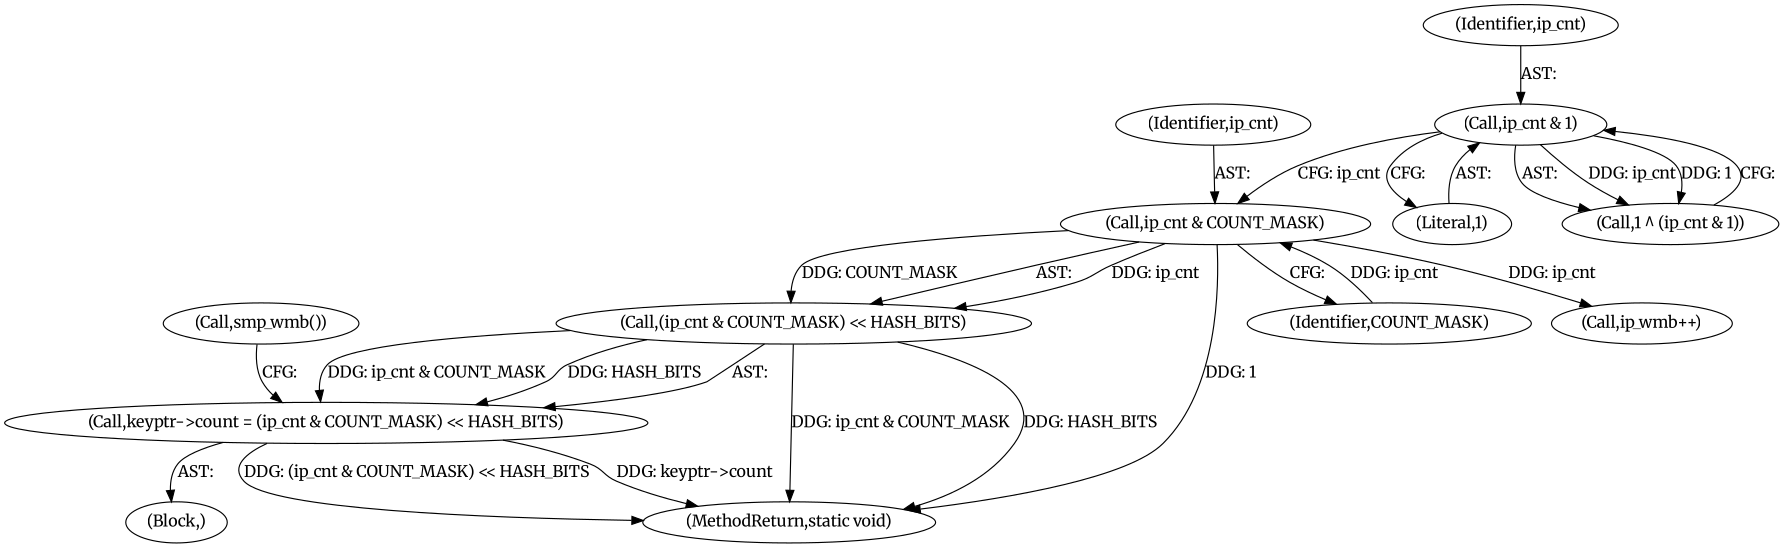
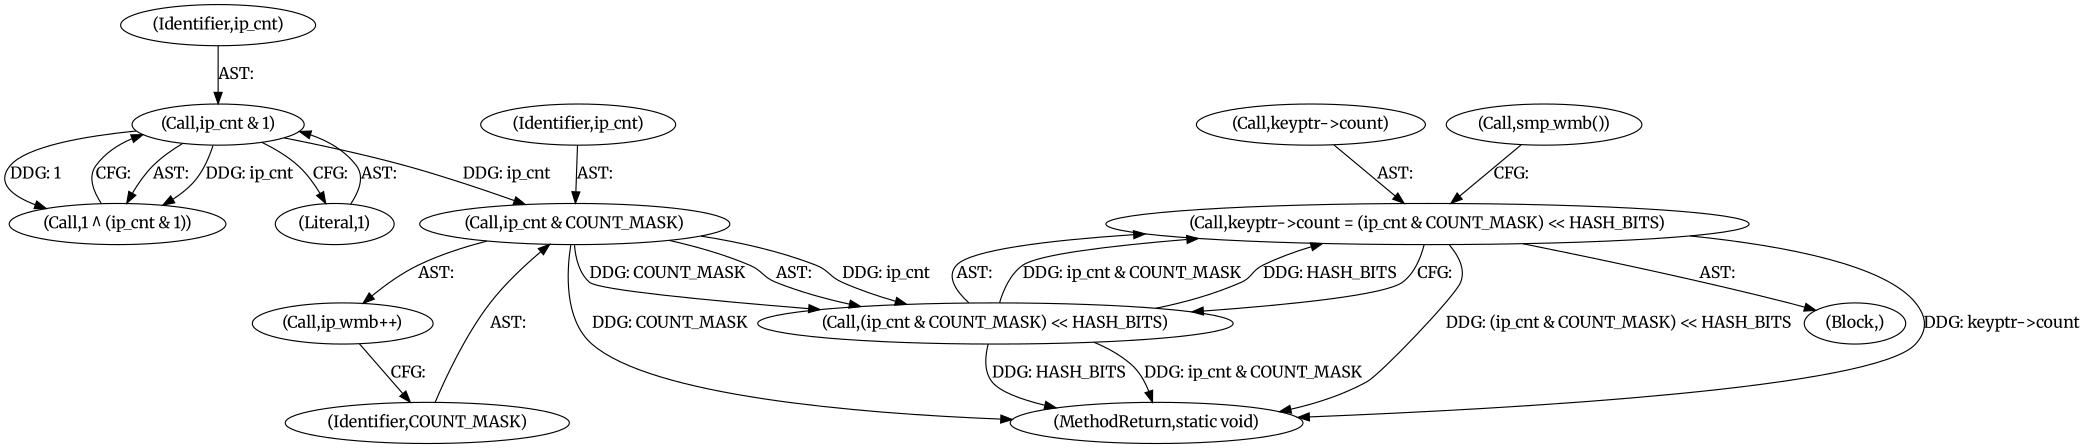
node "(Call,keyptr->count)": added
edge "(Call,ip_cnt & 1)" -> "(Call,ip_cnt & COUNT_MASK)": label "CFG: ip_cnt" -> "DDG: ip_cnt"
edge "(Identifier,COUNT_MASK)" -> "(Call,ip_cnt & COUNT_MASK)": label "DDG: ip_cnt" -> "AST: "
edge "(Call,ip_cnt & COUNT_MASK)" -> "(Call,ip_wmb++)": label "DDG: ip_cnt" -> "AST: "
edge "(Call,ip_cnt & COUNT_MASK)" -> "(Identifier,COUNT_MASK)": now "(Call,ip_wmb++)" -> "(Identifier,COUNT_MASK)"
edge "(Call,keyptr->count = (ip_cnt & COUNT_MASK) << HASH_BITS)" -> "(Call,(ip_cnt & COUNT_MASK) << HASH_BITS)": added, label "CFG:"
edge "(Call,ip_cnt & COUNT_MASK)" -> "(MethodReturn,static void)": label "DDG: 1" -> "DDG: COUNT_MASK"
